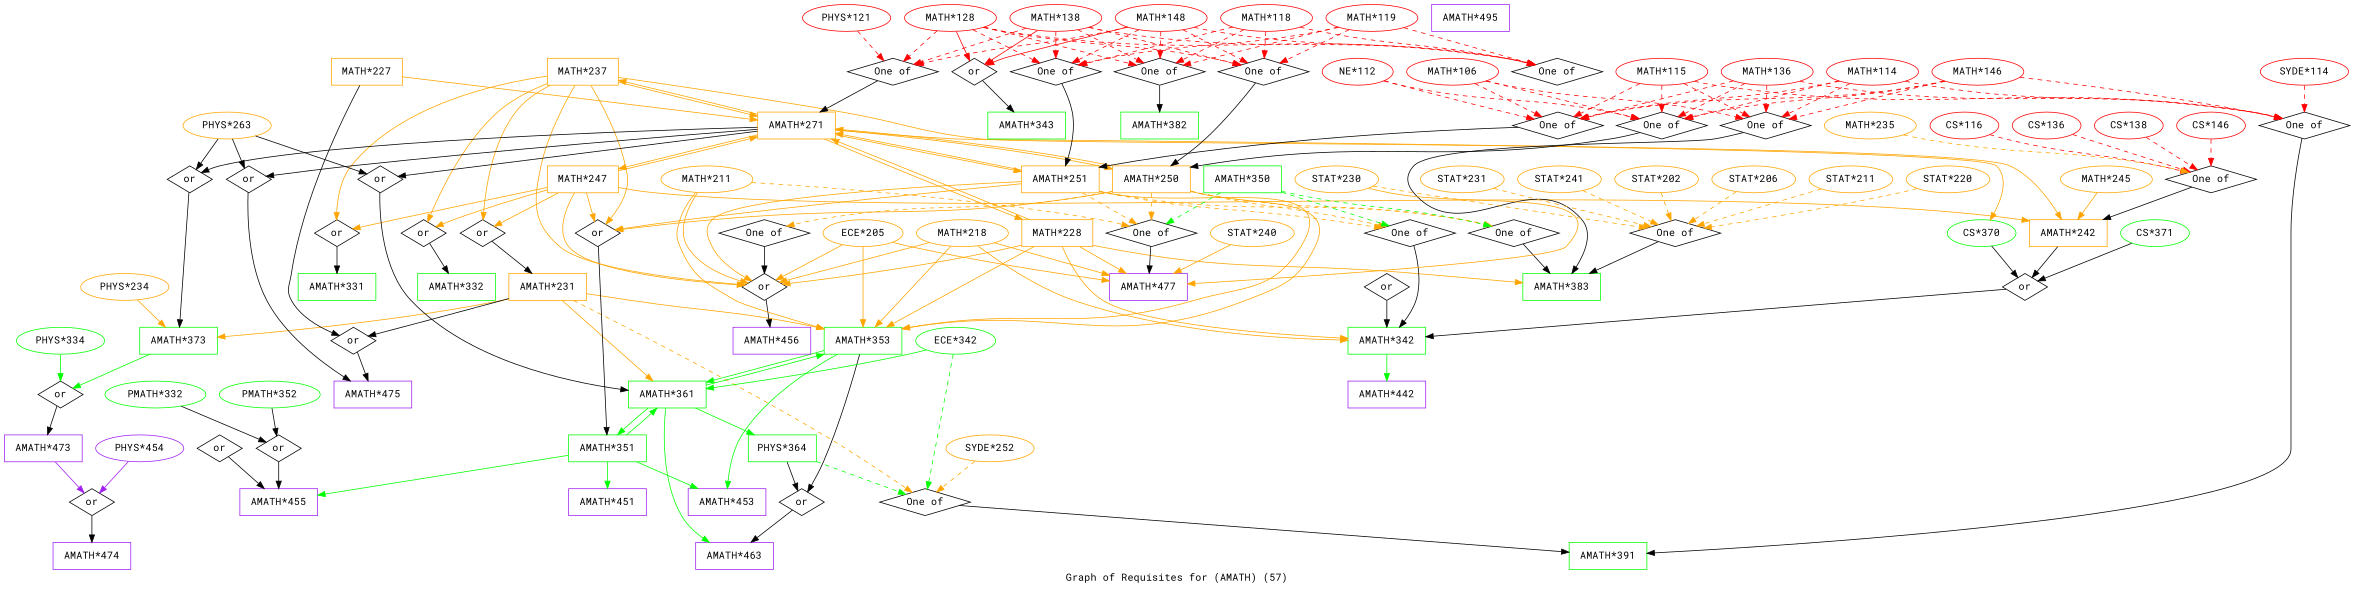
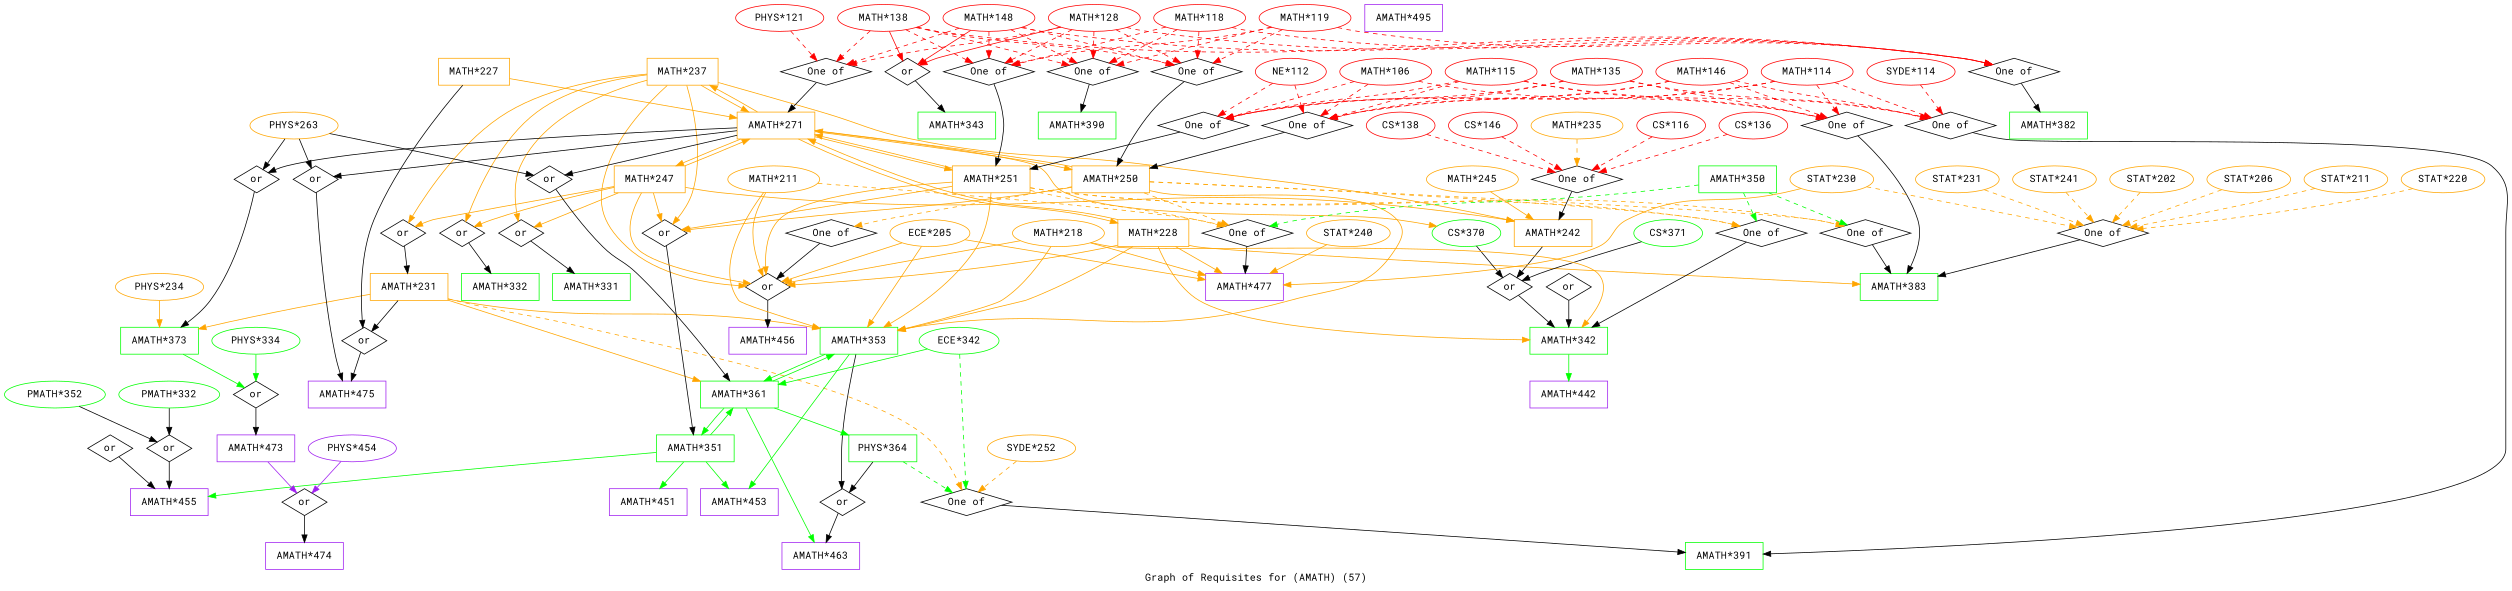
node "MATH*136": label "MATH*136" -> "MATH*135"
node "AMATH*390": added
